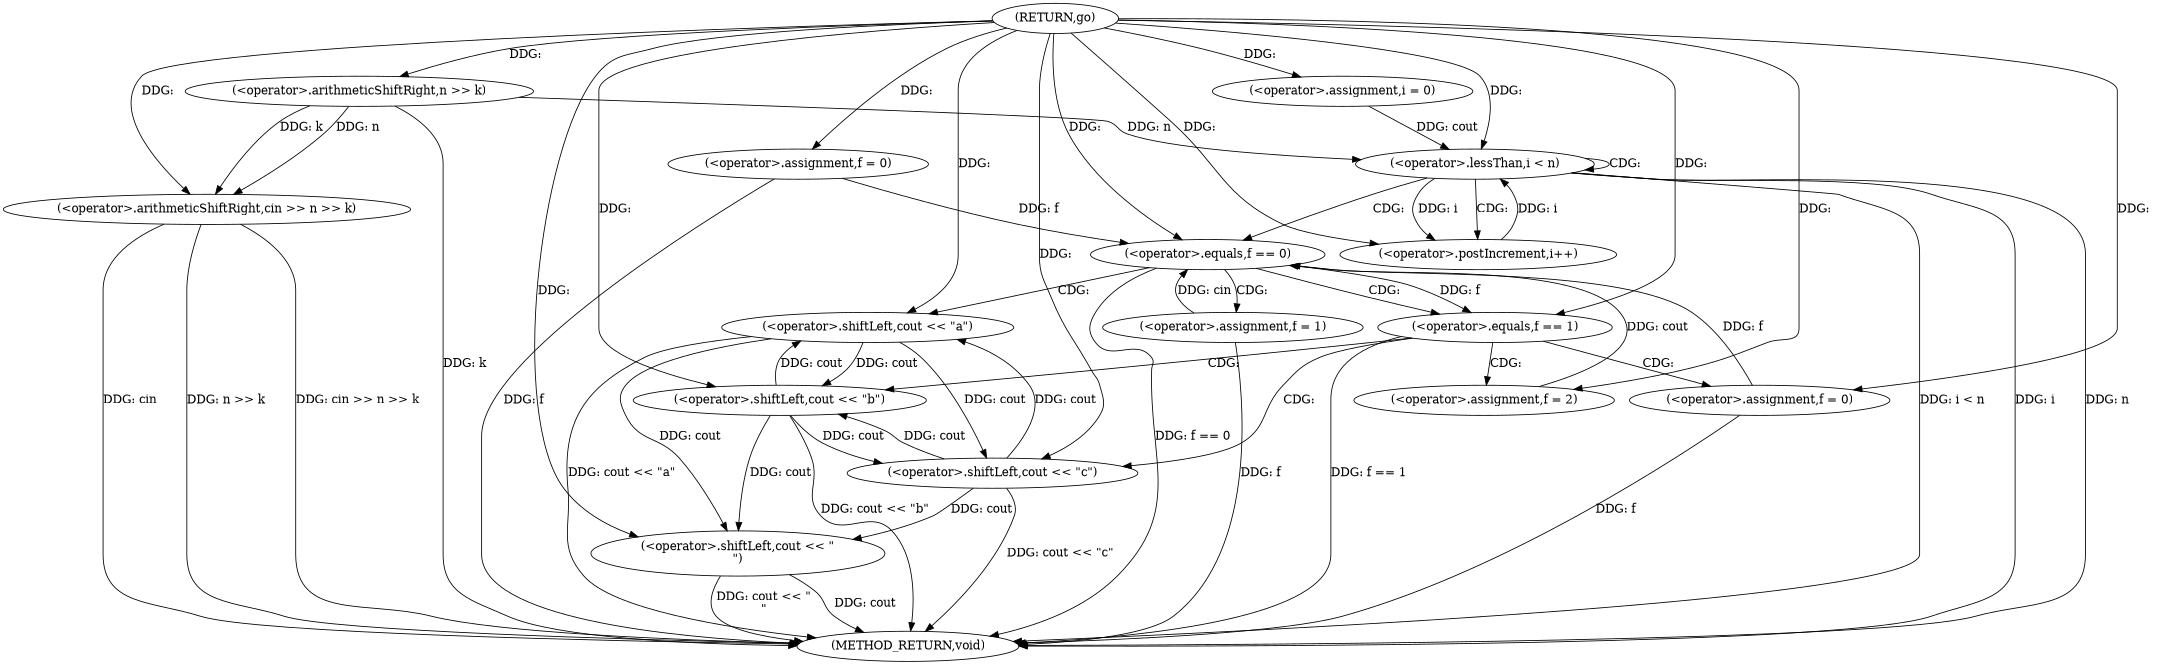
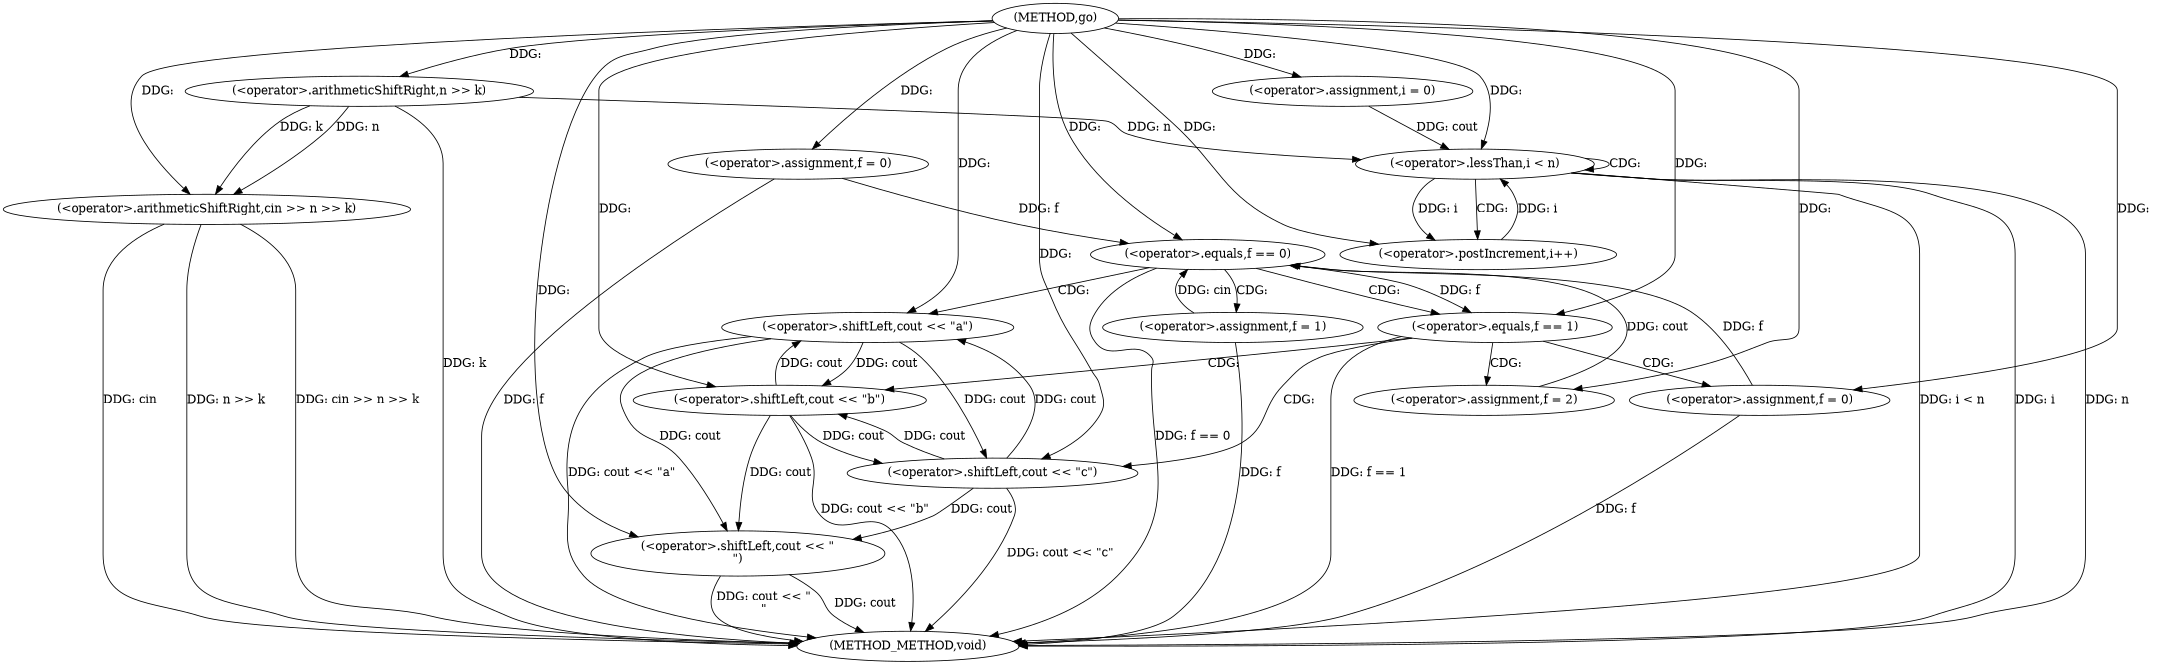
node "(RETURN,go)": label "(RETURN,go)" -> "(METHOD,go)"
edge "(<operator>.lessThan,i < n)" -> "(<operator>.equals,f == 0)": removed, label "CDG:"
node "(METHOD_RETURN,void)": label "(METHOD_RETURN,void)" -> "(METHOD_METHOD,void)"
